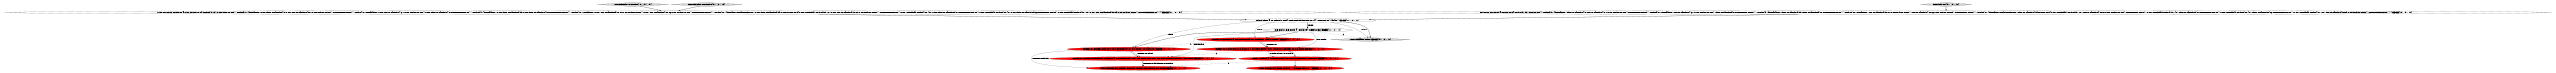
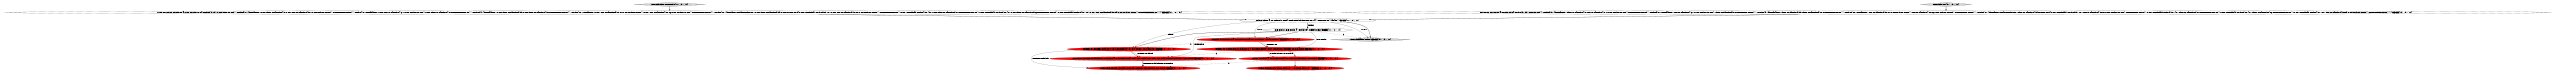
node "testAssignIdsByNameMapping['0', '1', '0']": removed
